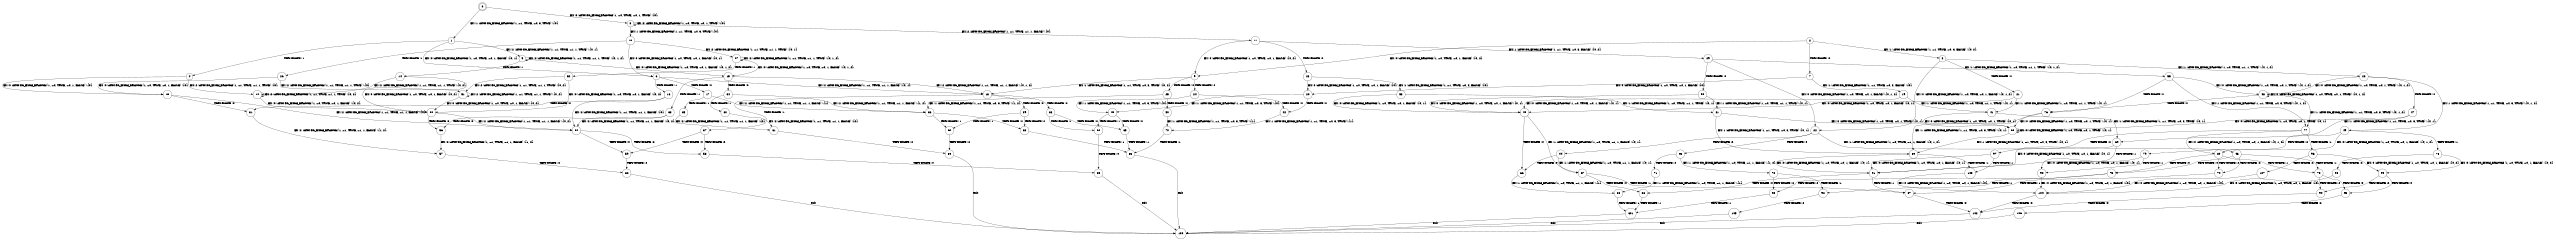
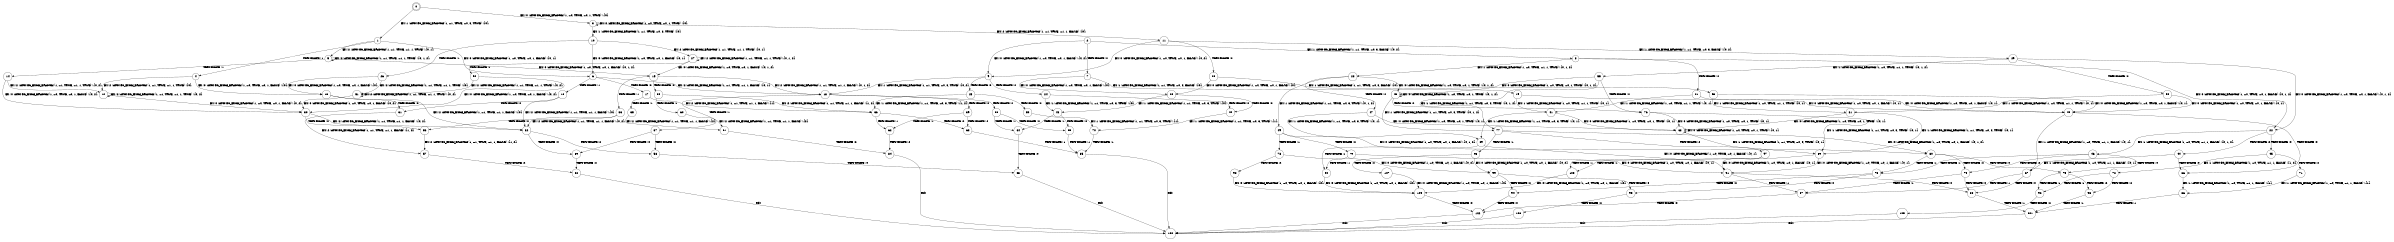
edge "74" -> "88": added, label "TERMINATE !0"
